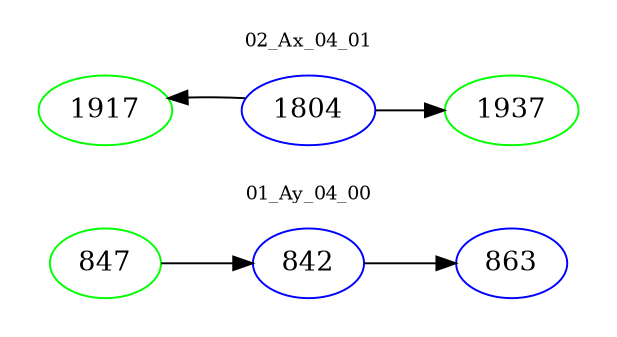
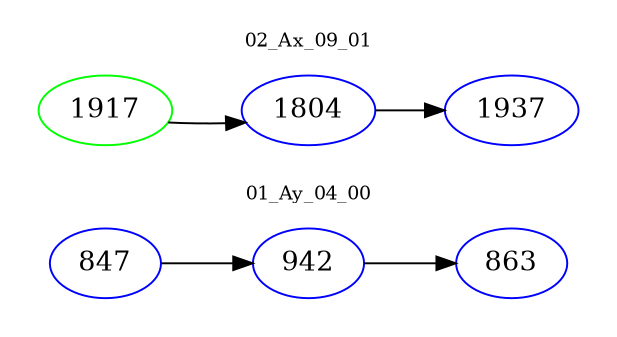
cluster "02_Ax_04_01": label "02_Ax_04_01" -> "02_Ax_09_01"
edge "1804" -> "1917": reversed
node "1937": color green -> blue
node "847": color green -> blue
node "842": label "842" -> "942"
